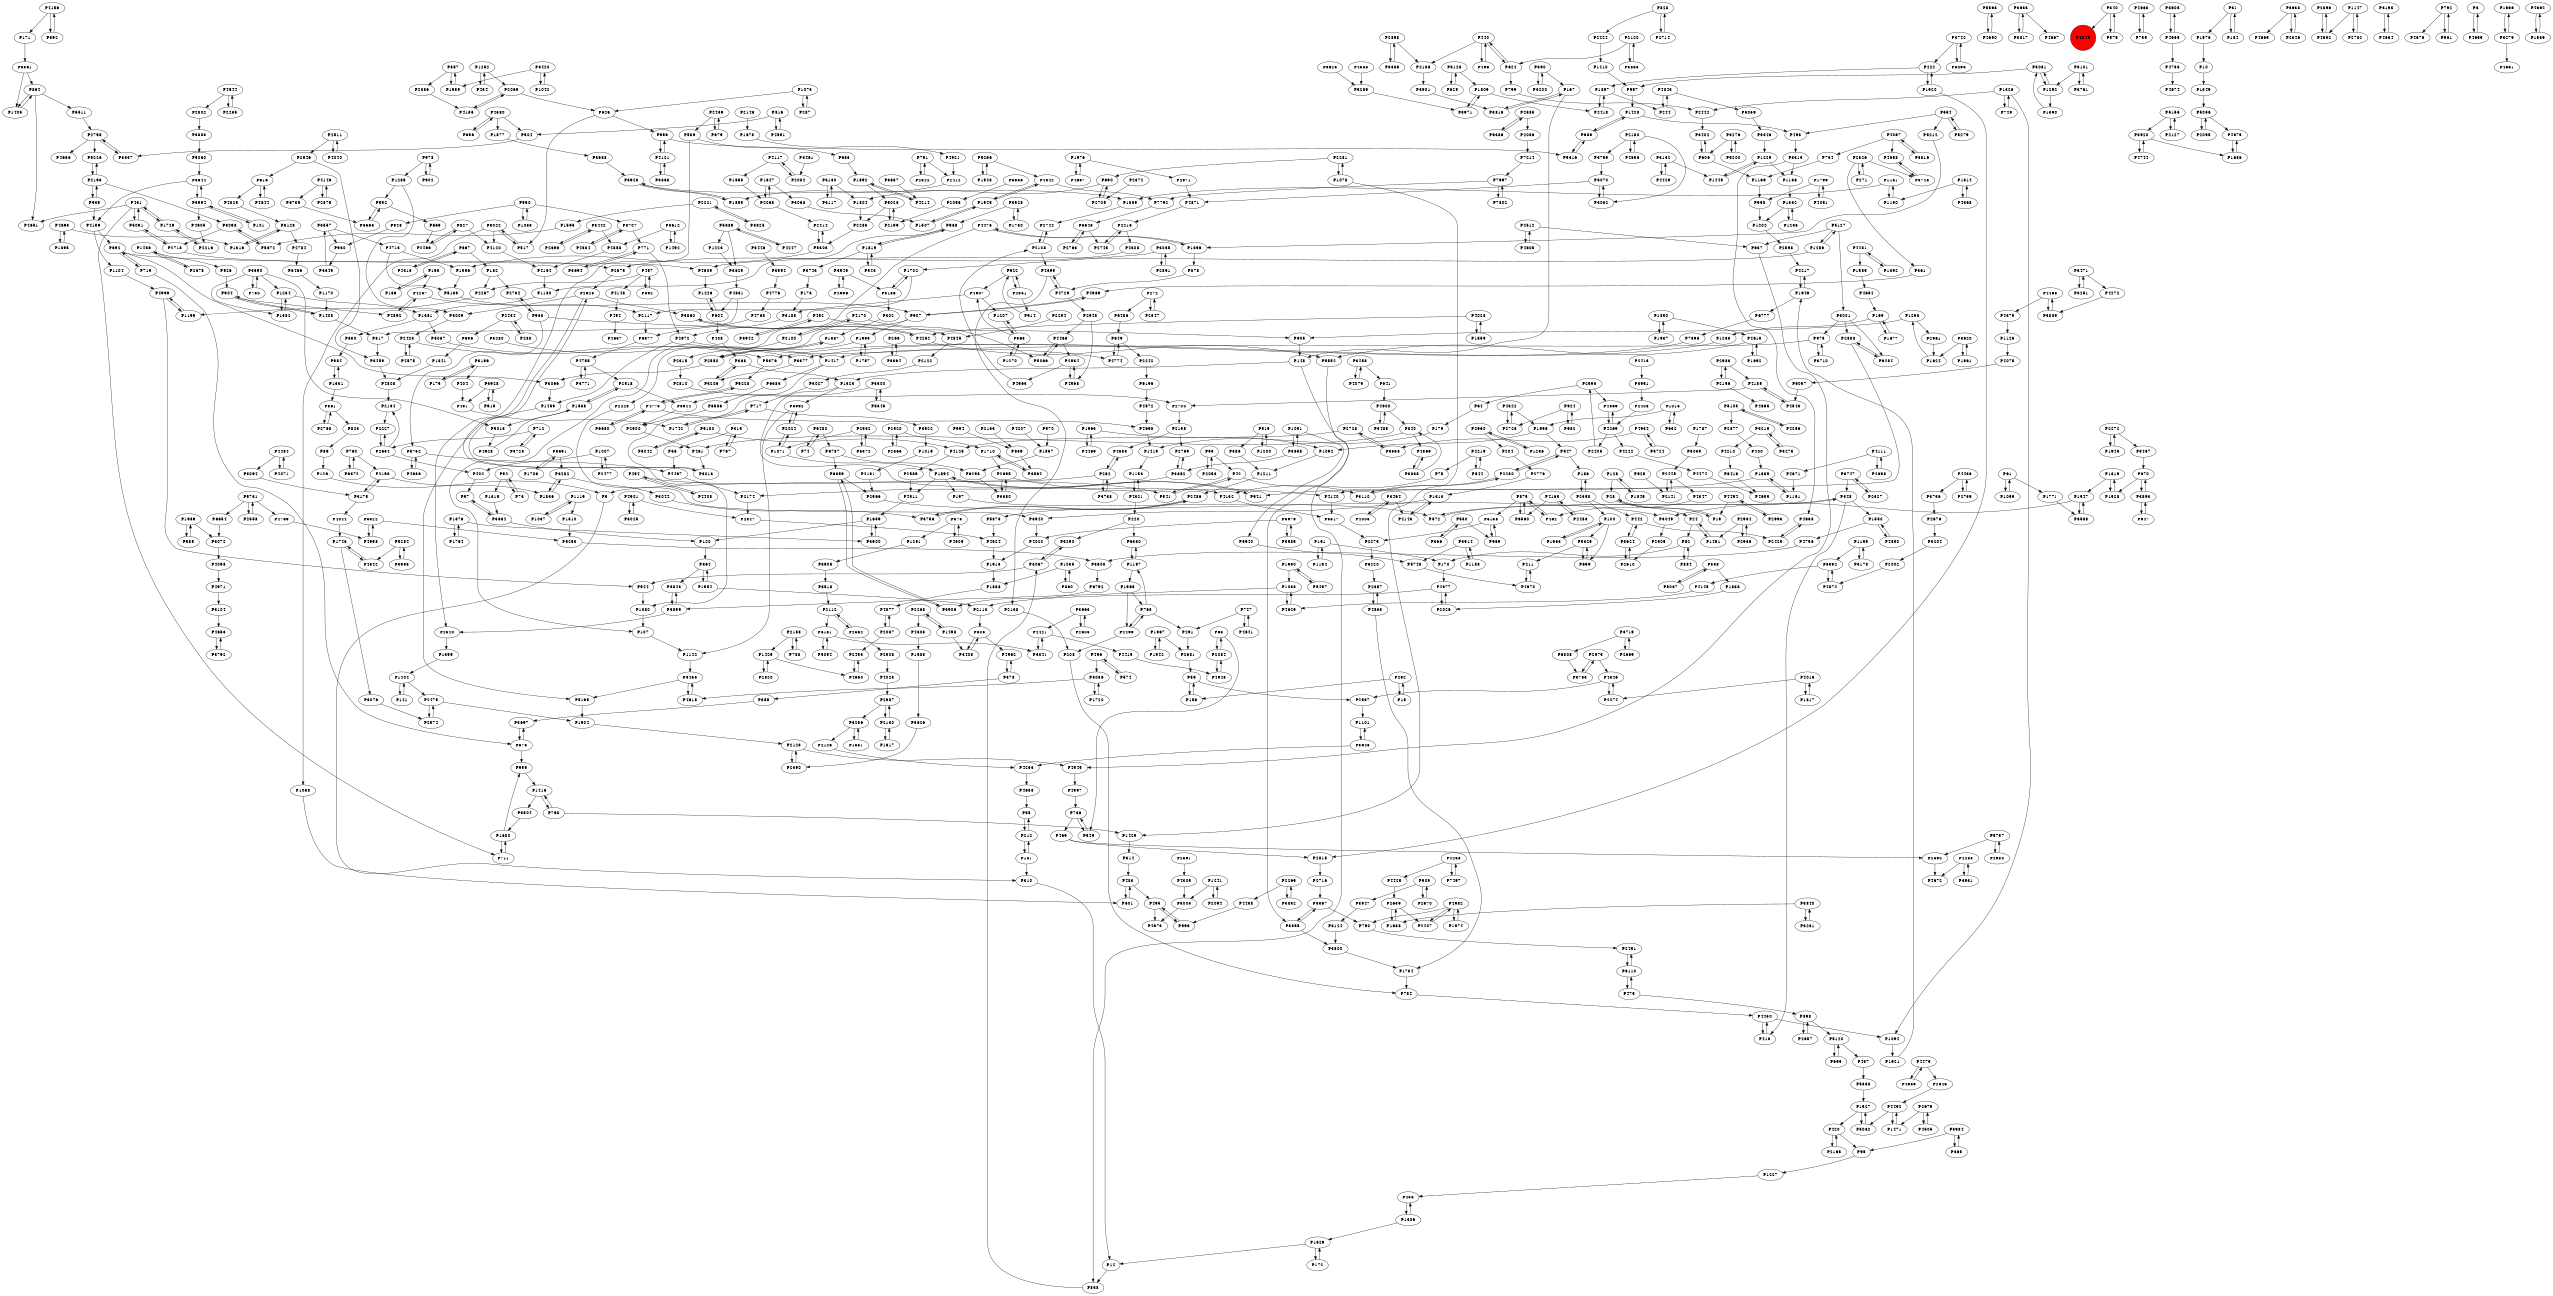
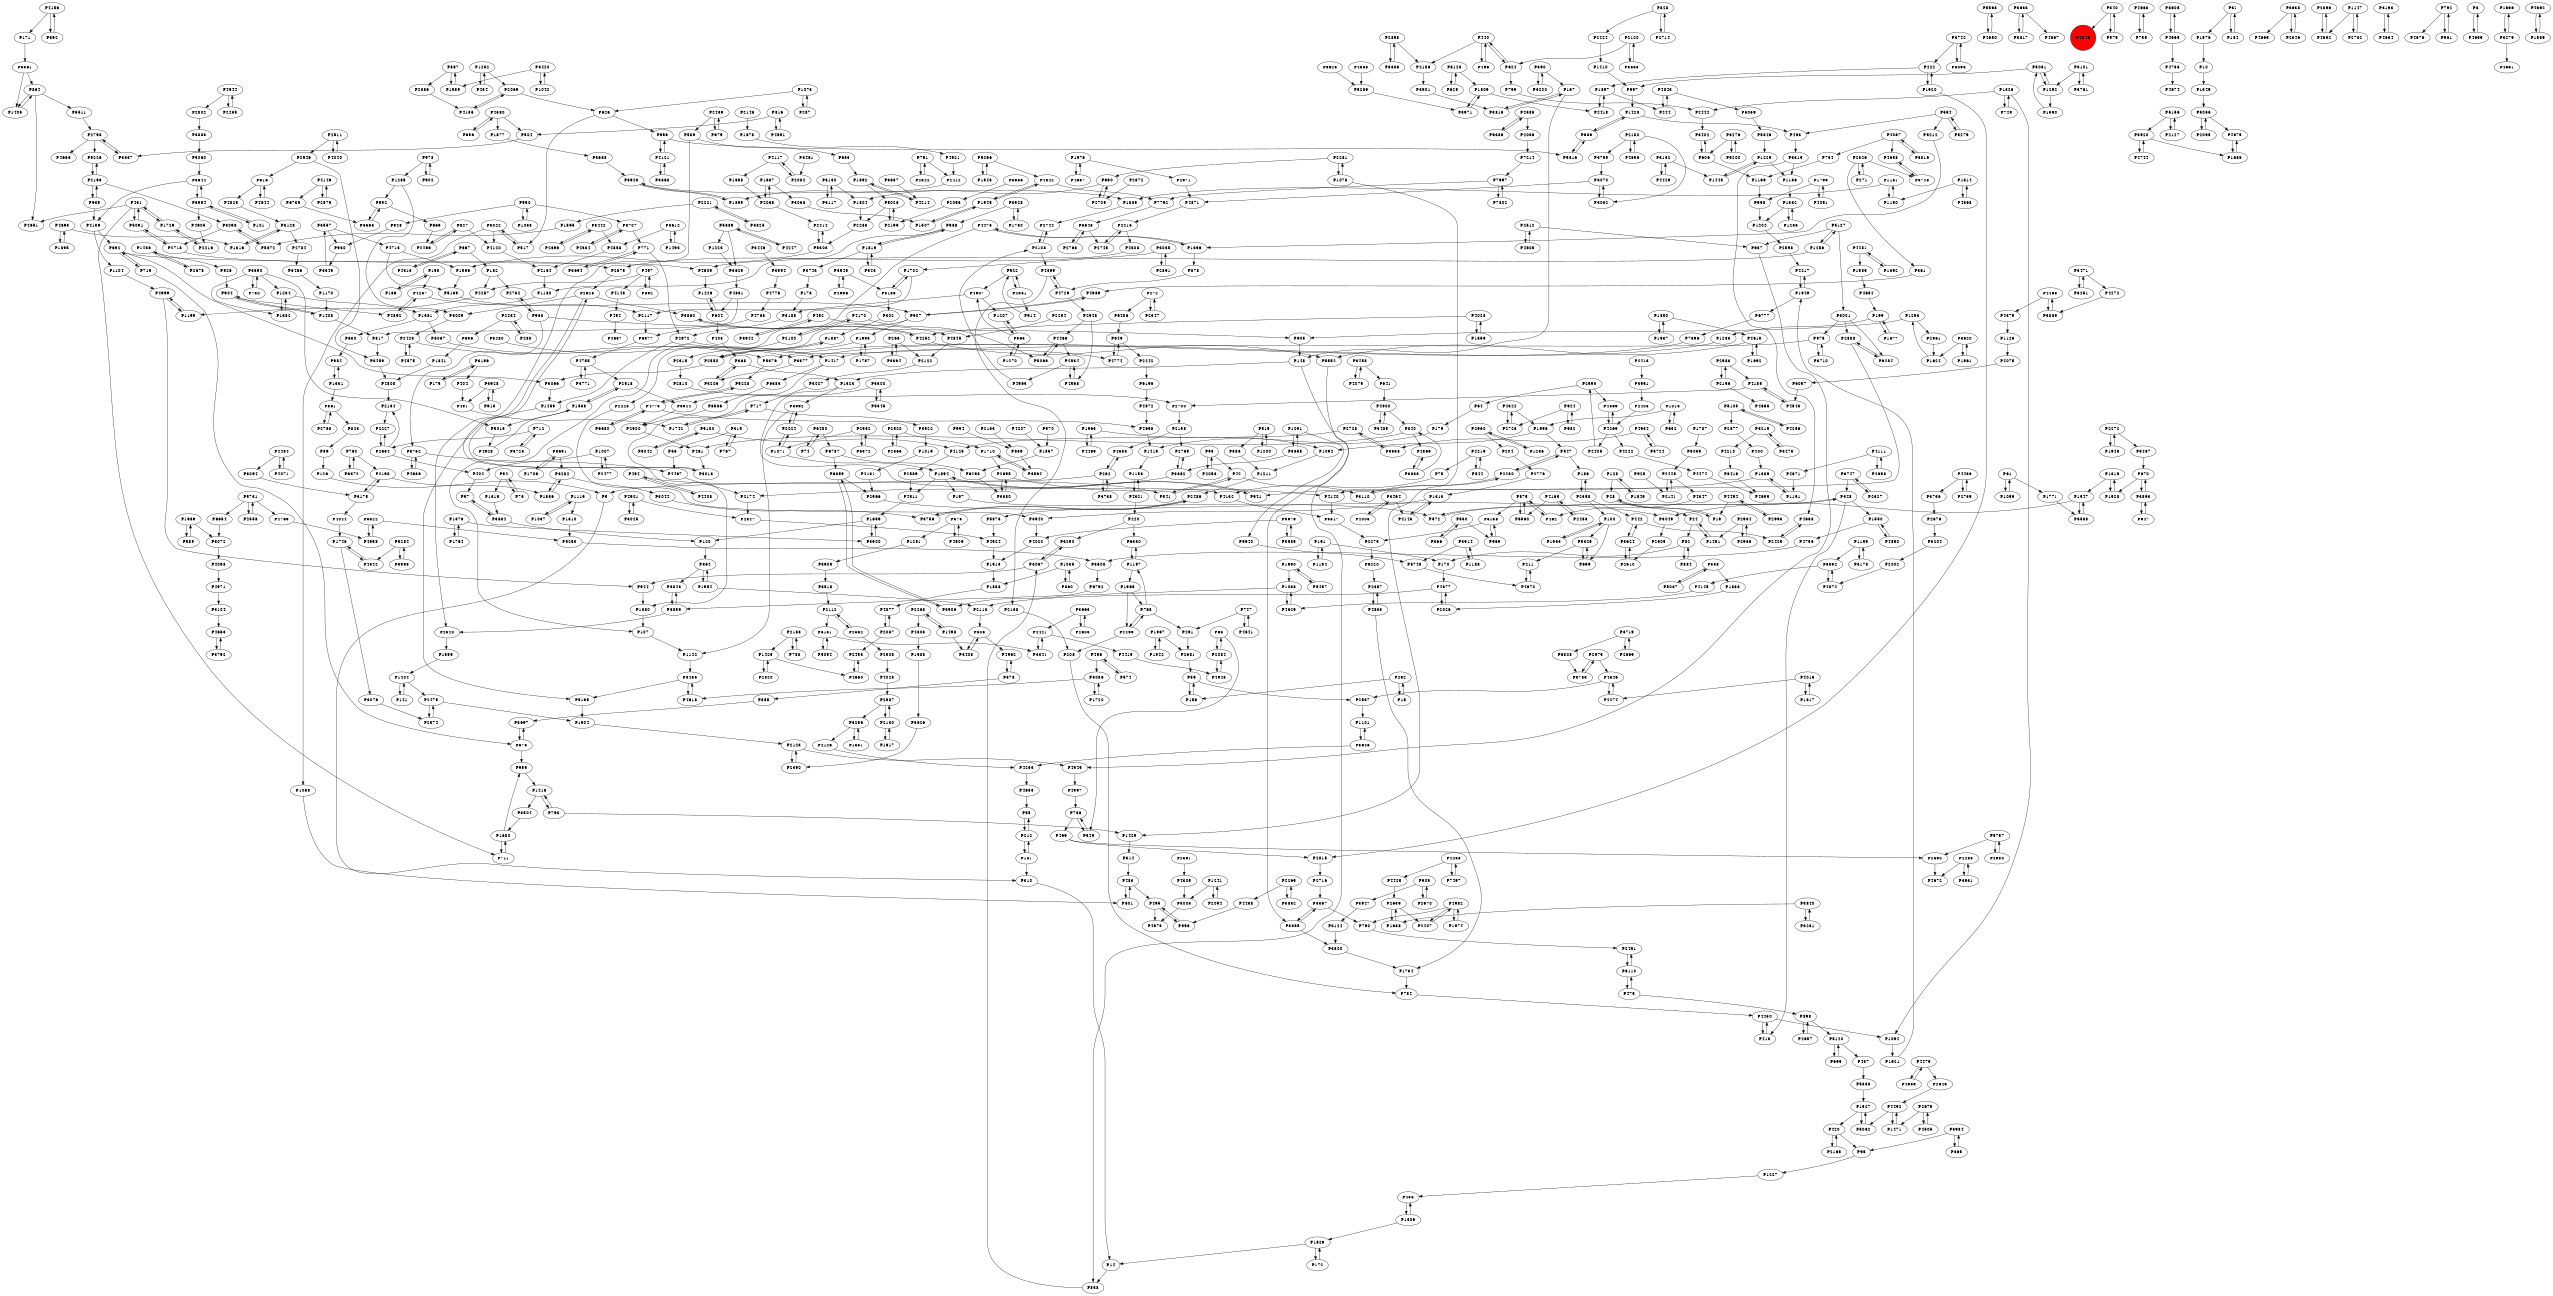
node "P1647": label "P1647" -> "P1687"
node "P1492": label "P1492" -> "P1493"
edge "P266" -> "P2122": added
